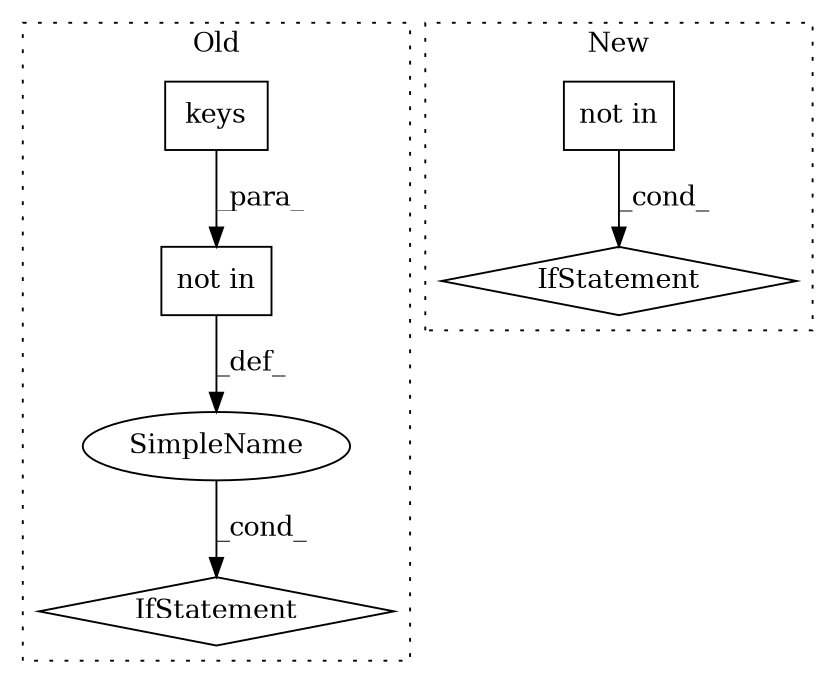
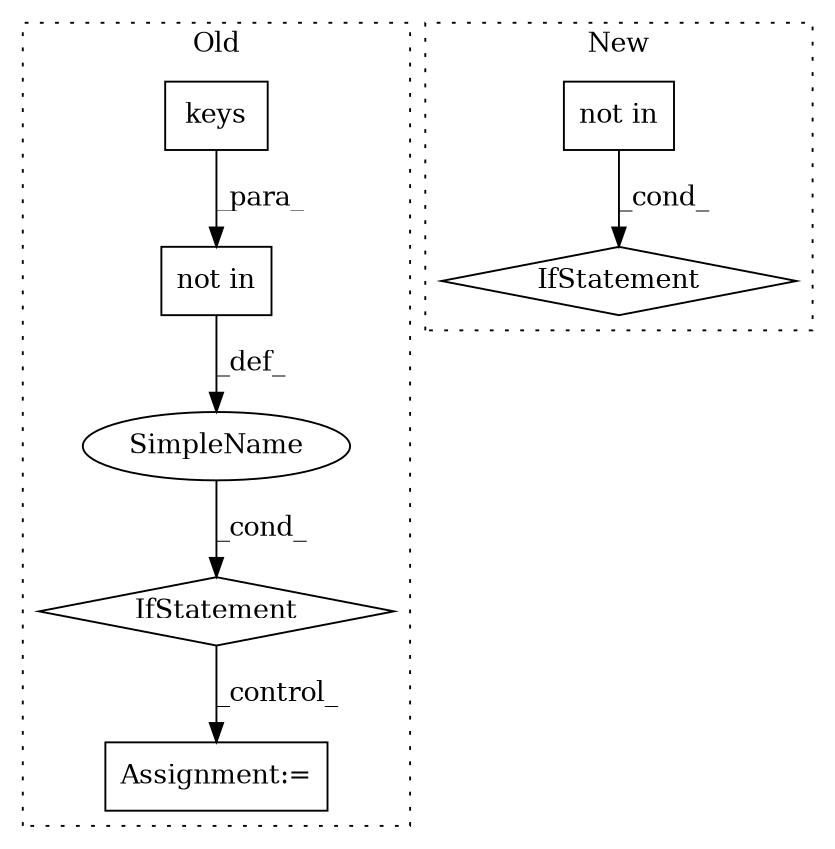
node "Assignment:=": added
